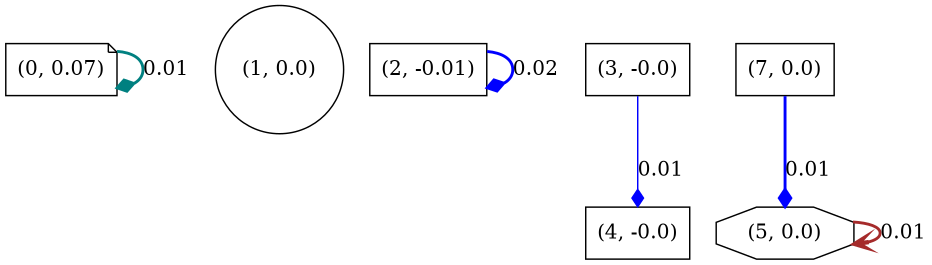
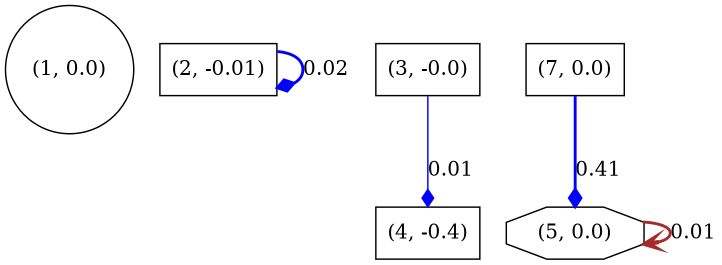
node "(0, 0.07)": removed
edge "(7, 0.0)" -> "(5, 0.0)": label "0.01" -> "0.41"
node "(4, -0.0)": label "(4, -0.0)" -> "(4, -0.4)"
